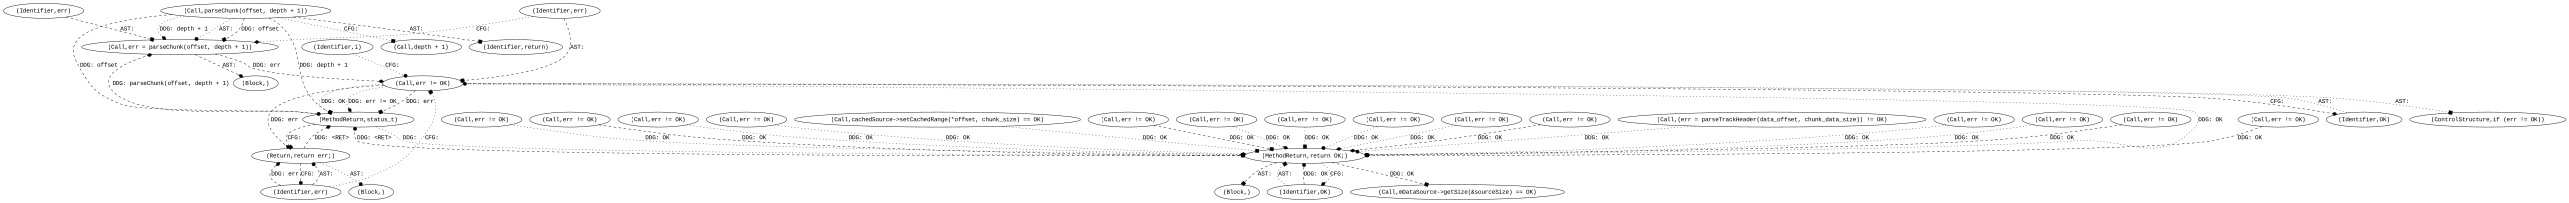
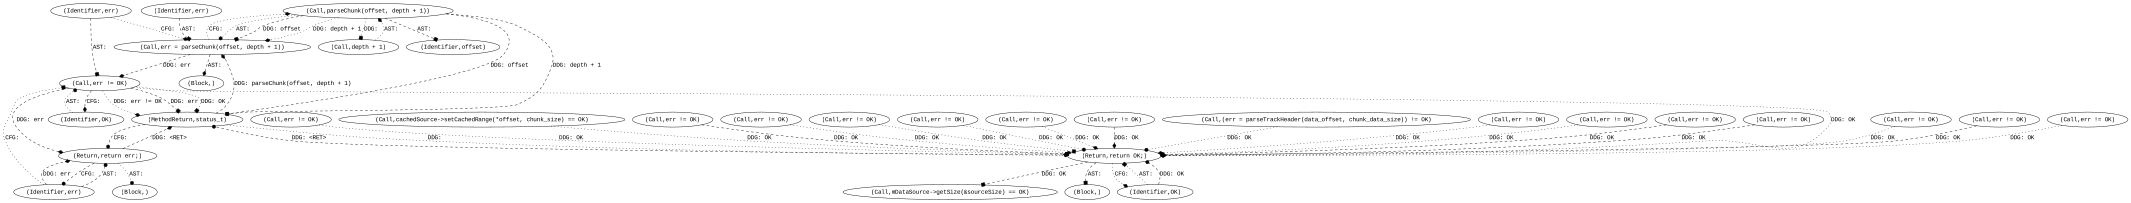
edge "(Call,err = parseChunk(offset, depth + 1))" -> "(Call,parseChunk(offset, depth + 1))": added, label "CFG:"
edge "(Call,parseChunk(offset, depth + 1))" -> "(Call,depth + 1)": label "CFG: " -> "DDG: "
edge "(Call,depth + 1)" -> "(Call,parseChunk(offset, depth + 1))": added, label "AST:"
node "(Identifier,i)": removed
node "(Identifier,return)": label "(Identifier,return)" -> "(Identifier,offset)"
node "(ControlStructure,if (err != OK))": removed
edge "(MethodReturn,status_t)" -> "(Return,return err;)": arrowhead box -> dot
node "(MethodReturn,return OK;)": label "(MethodReturn,return OK;)" -> "(Return,return OK;)"
